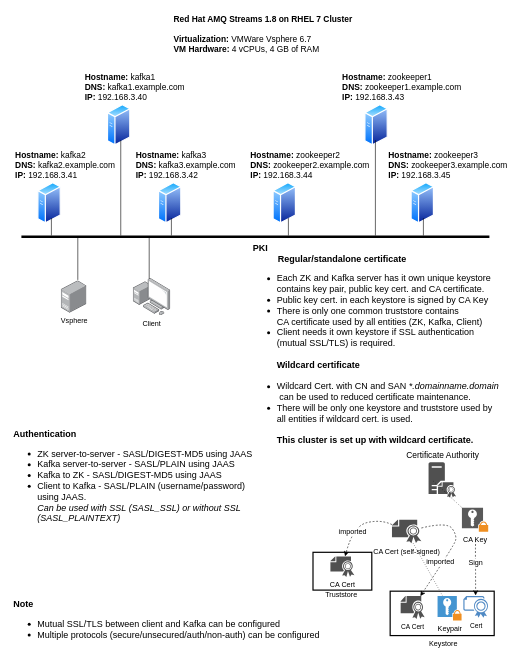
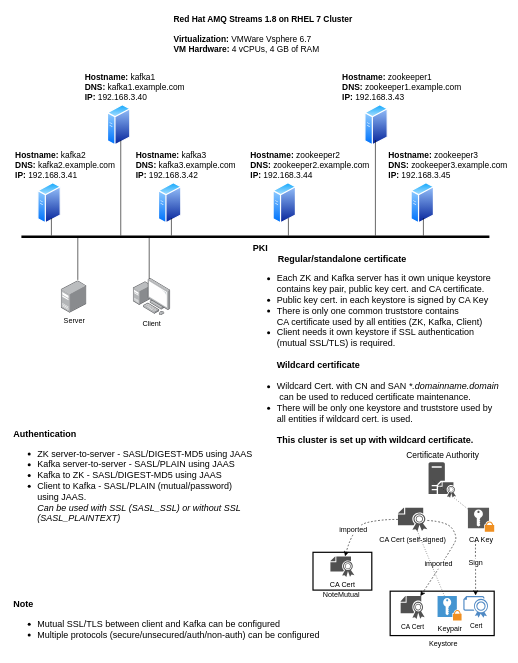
node "Vsphere": label "Vsphere" -> "Server"
node "AuthenticationZK server-to-server - SASL/DIGEST-MD5 using JAAS Kafka server-to-server - SASL/PLAIN using JAAS Kafka to ZK - SASL/DIGEST-MD5 using JAAS Client to Kafka - SASL/PLAIN (username/password) using JAAS. Can be used with SSL (SASL_SSL) or without SSL (SASL_PLAINTEXT)": label "AuthenticationZK server-to-server - SASL/DIGEST-MD5 using JAAS Kafka server-to-server - SASL/PLAIN using JAAS Kafka to ZK - SASL/DIGEST-MD5 using JAAS Client to Kafka - SASL/PLAIN (username/password) using JAAS. Can be used with SSL (SASL_SSL) or without SSL (SASL_PLAINTEXT)" -> "AuthenticationZK server-to-server - SASL/DIGEST-MD5 using JAAS Kafka server-to-server - SASL/PLAIN using JAAS Kafka to ZK - SASL/DIGEST-MD5 using JAAS Client to Kafka - SASL/PLAIN (mutual/password) using JAAS. Can be used with SSL (SASL_SSL) or without SSL (SASL_PLAINTEXT)"
node "CA Key": moved (475, 520) -> (481, 520)
node "CA Cert (self-signed)": moved (407, 532) -> (413, 520)
node "Truststore": label "Truststore" -> "NoteMutual"
